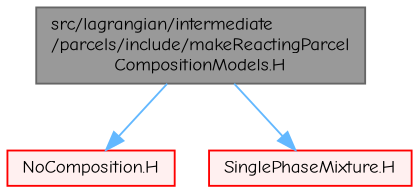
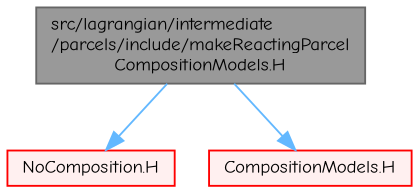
node "SinglePhaseMixture.H": label "SinglePhaseMixture.H" -> "CompositionModels.H"
